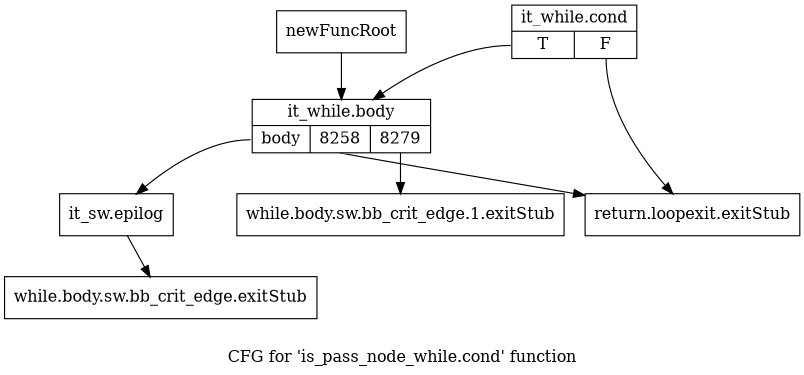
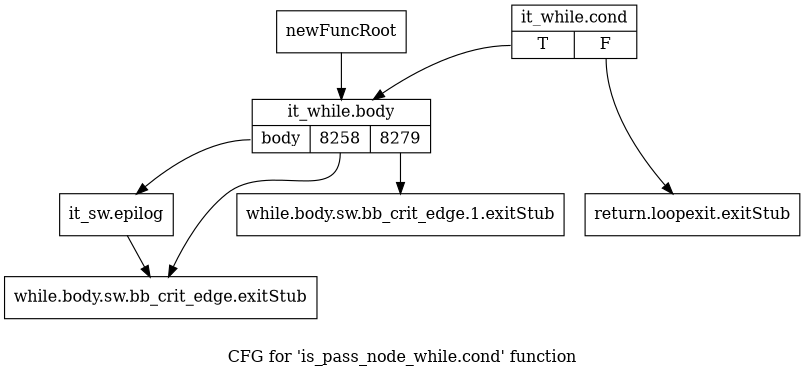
edge "it_while.body" -> "return.loopexit.exitStub": now "it_while.body" -> "while.body.sw.bb_crit_edge.exitStub"
